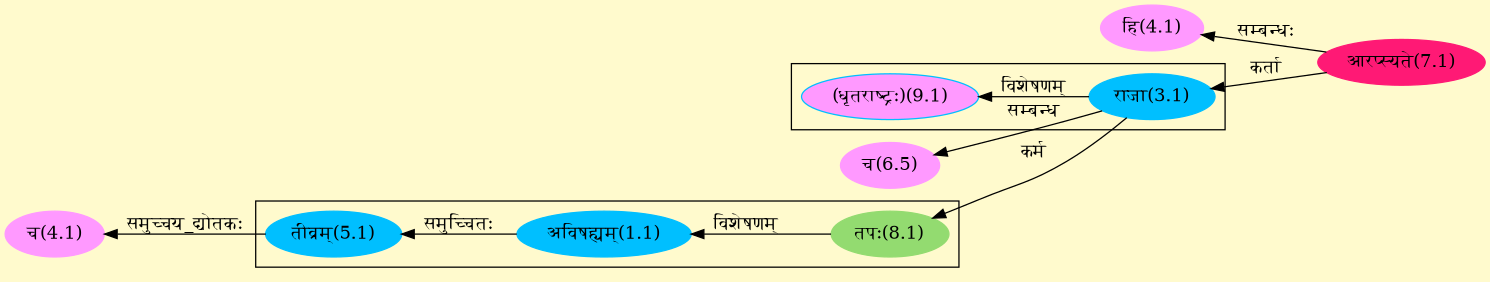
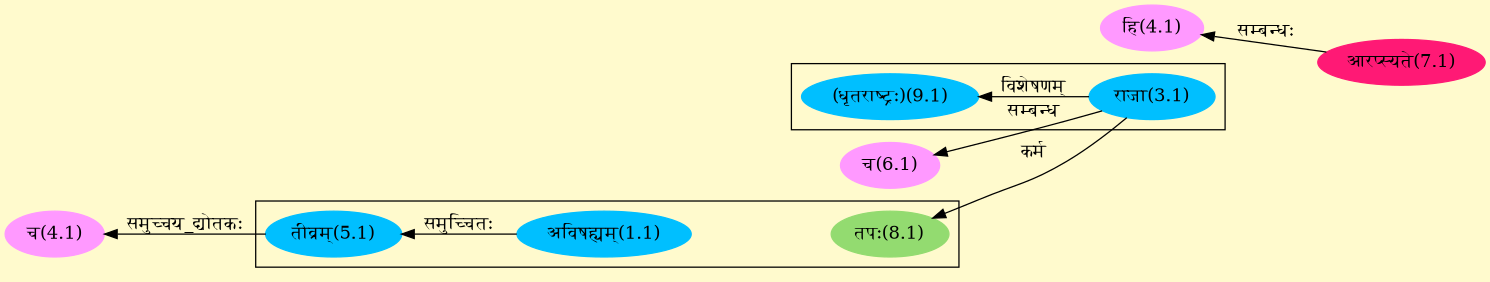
edge "आरप्स्यते(7.1)" -> "राजा(3.1)": removed, label "कर्ता"
node "(धृतराष्ट्रः)(9.1)": fillcolor #ff99ff -> #00bfff
node "च(6.5)": label "च(6.5)" -> "च(6.1)"
edge "तपः(8.1)" -> "अविषह्यम्(1.1)": removed, label "विशेषणम्"
